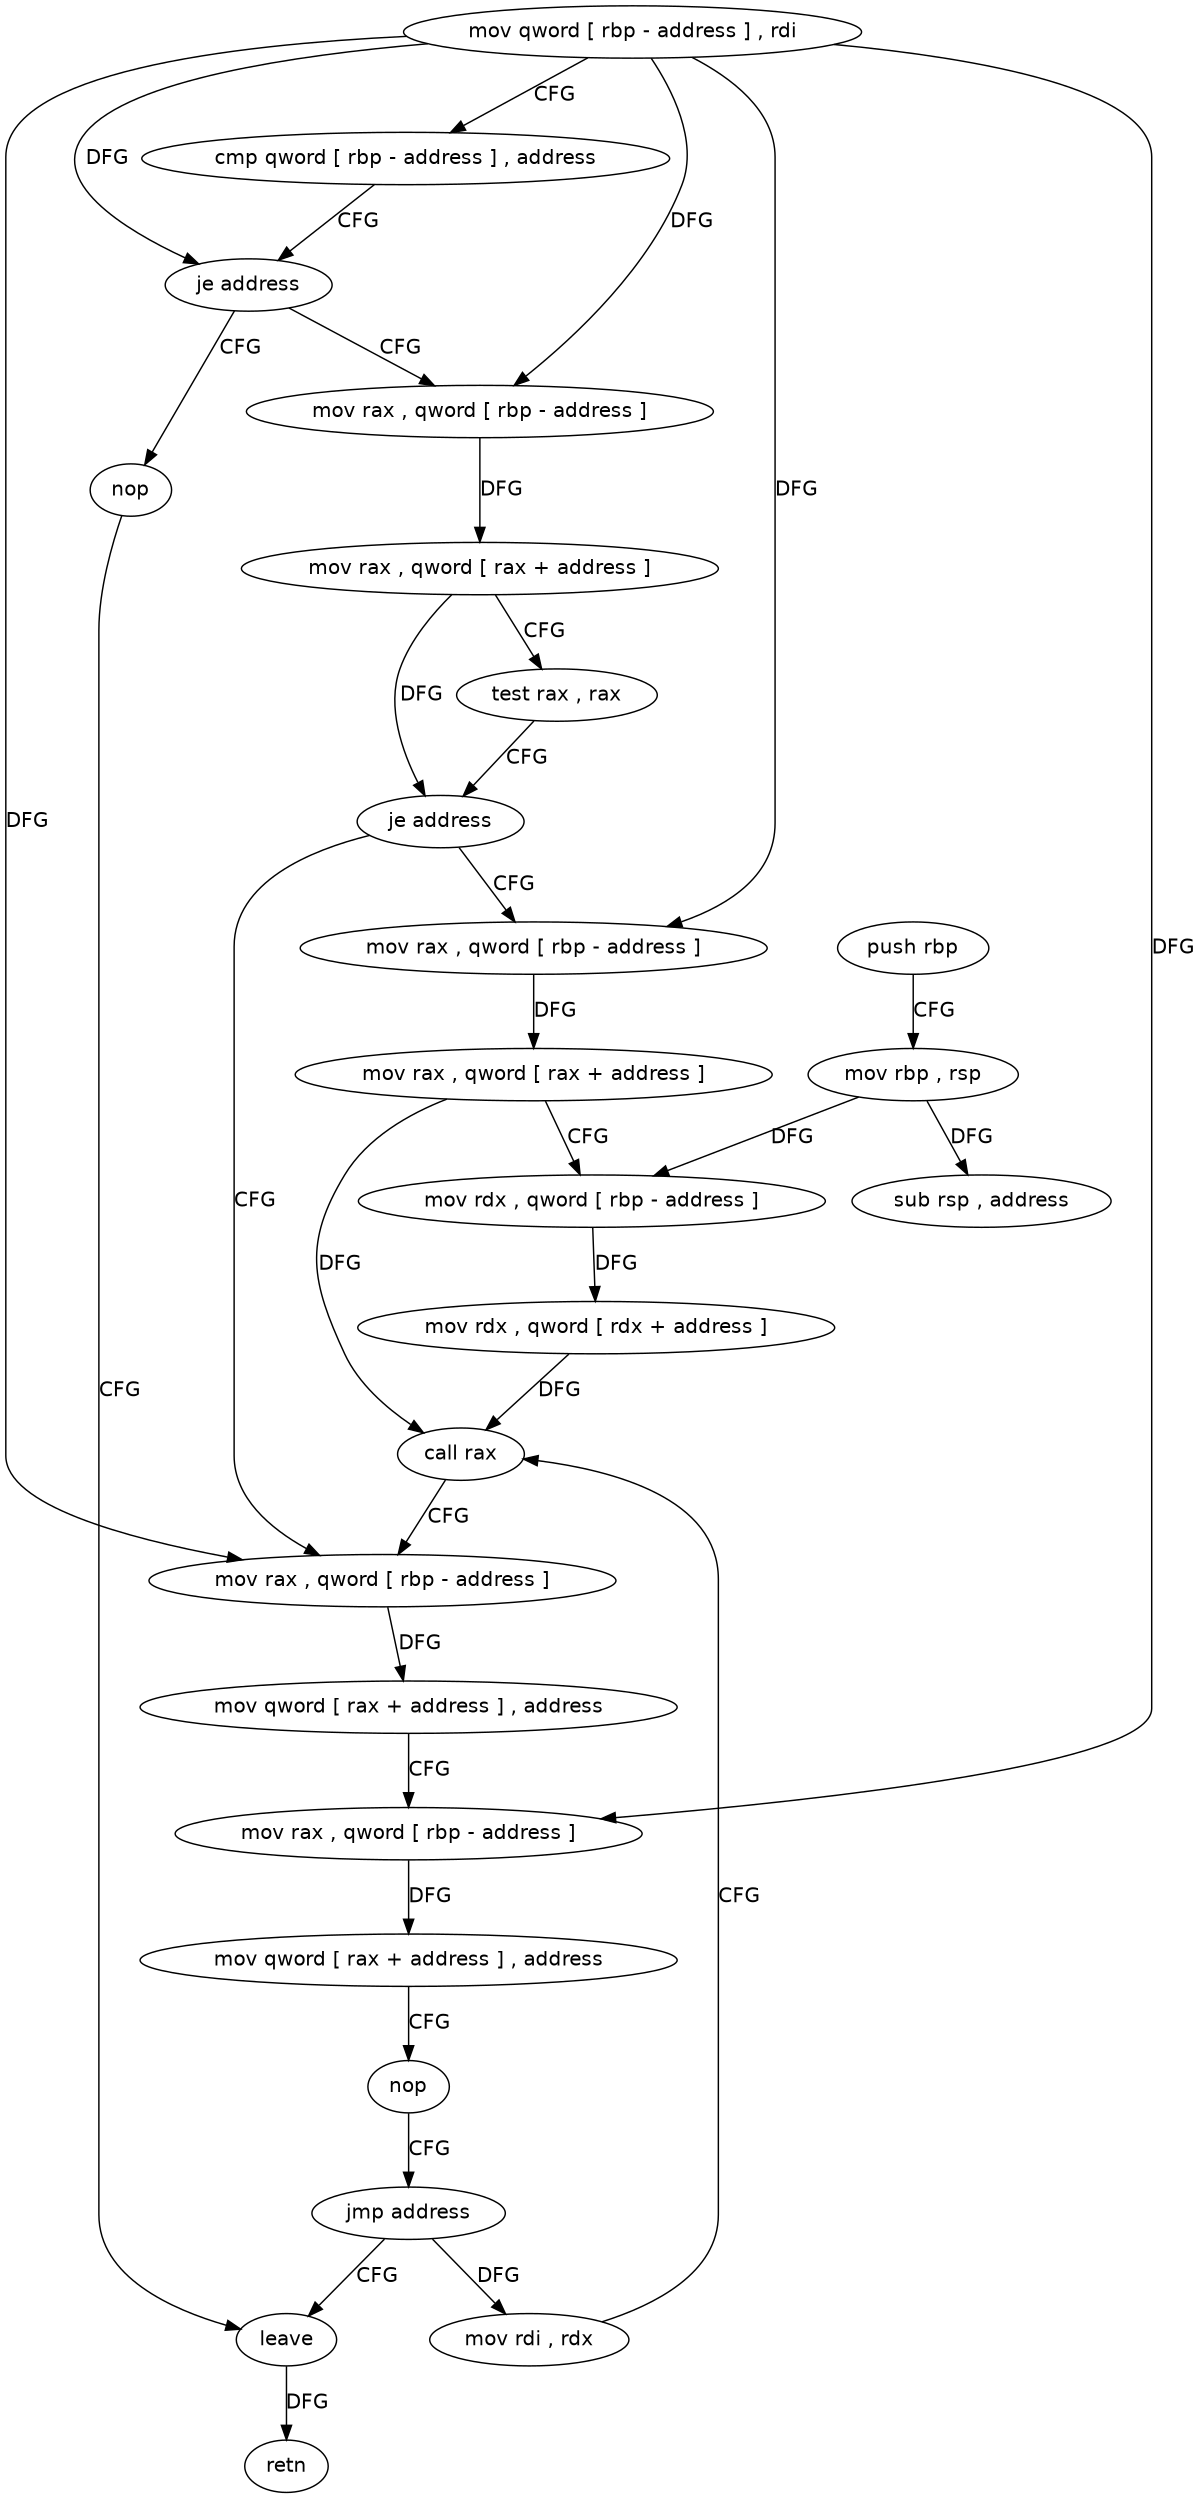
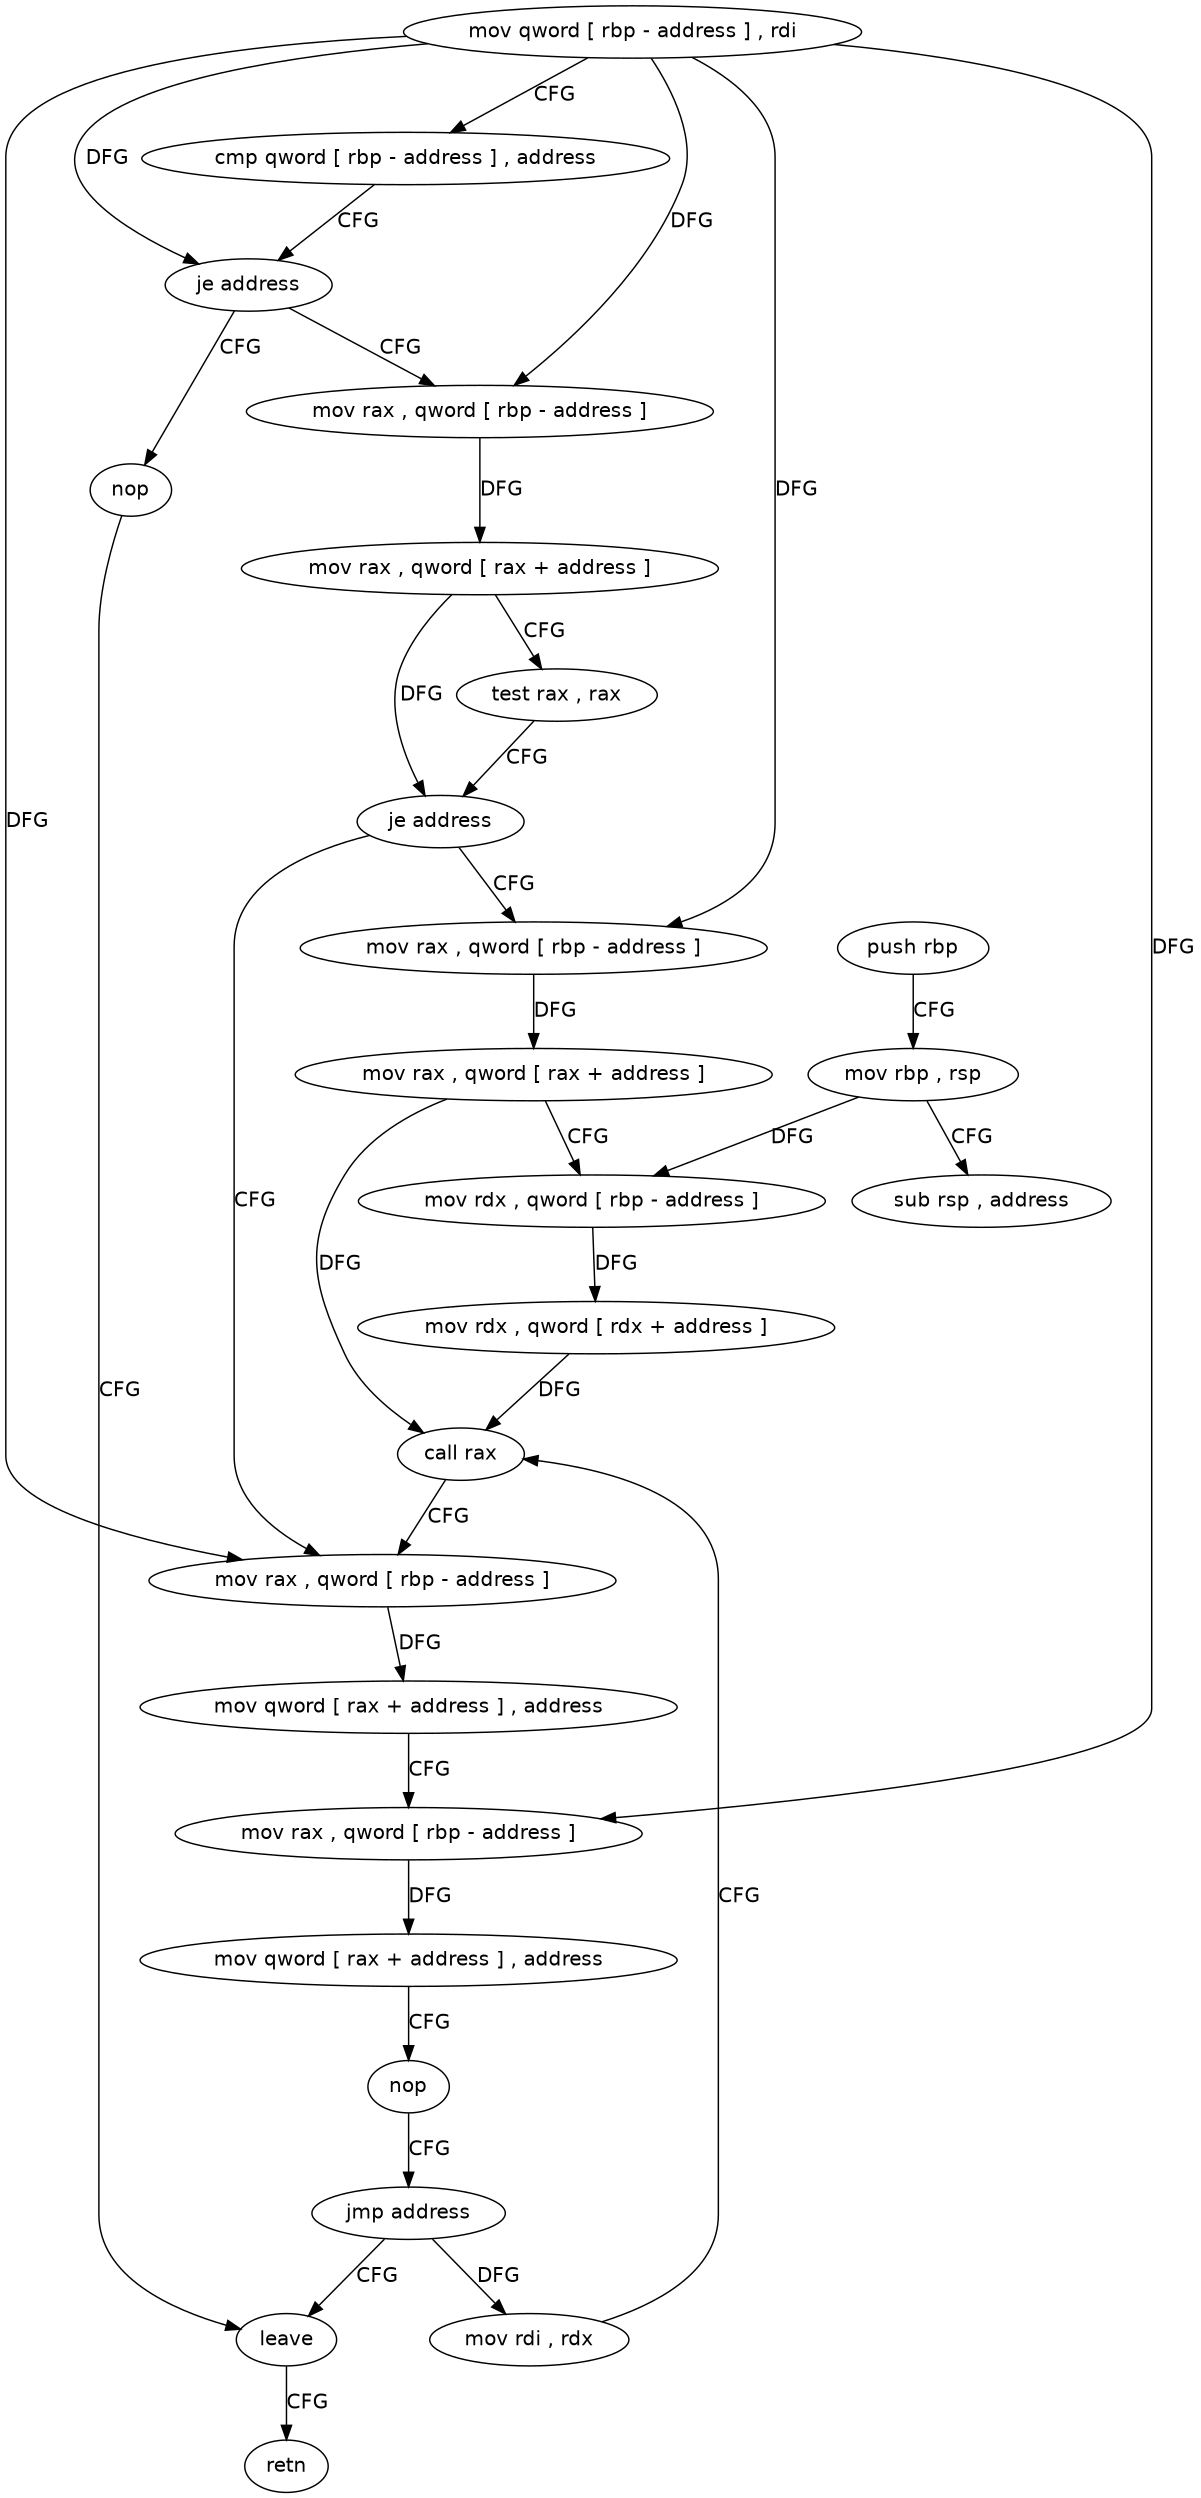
edge "mov rbp , rsp" -> "sub rsp , address": label "DFG" -> "CFG"
edge "leave" -> "retn": label "DFG" -> "CFG"
